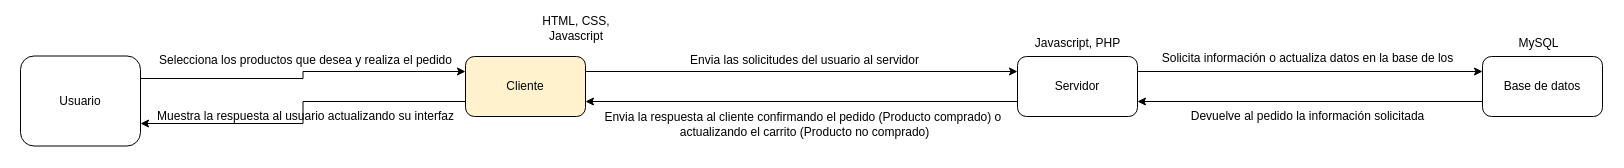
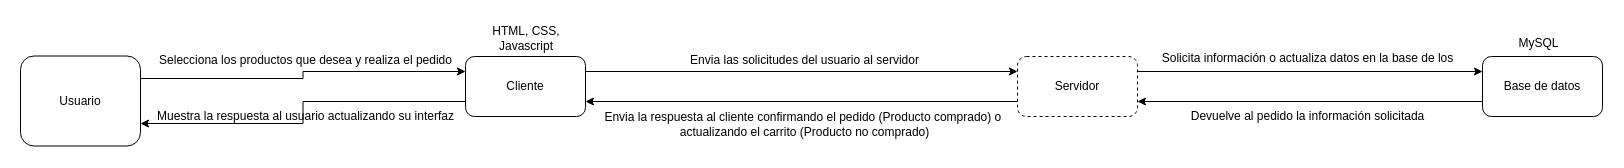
node "HTML, CSS, Javascript": moved (577, 29) -> (527, 39)
node "Javascript, PHP": removed
node "Cliente": fillcolor #fff2cc -> #ffffff
node "Servidor": style solid -> dashed
